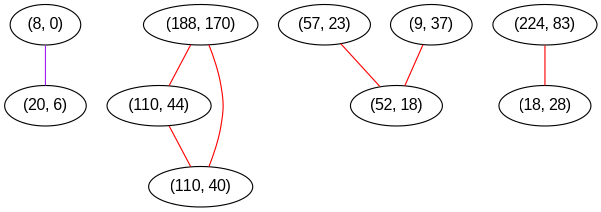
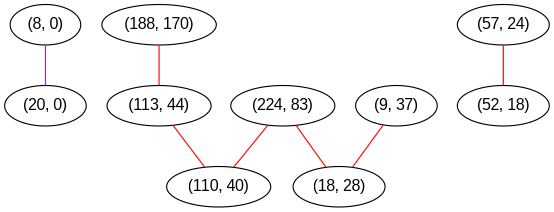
node "(57, 23)": label "(57, 23)" -> "(57, 24)"
edge "(9, 37)" -- "(52, 18)": now "(9, 37)" -- "(18, 28)"
node "(20, 6)": label "(20, 6)" -> "(20, 0)"
node "(110, 44)": label "(110, 44)" -> "(113, 44)"
edge "(188, 170)" -- "(110, 40)": now "(224, 83)" -- "(110, 40)"
